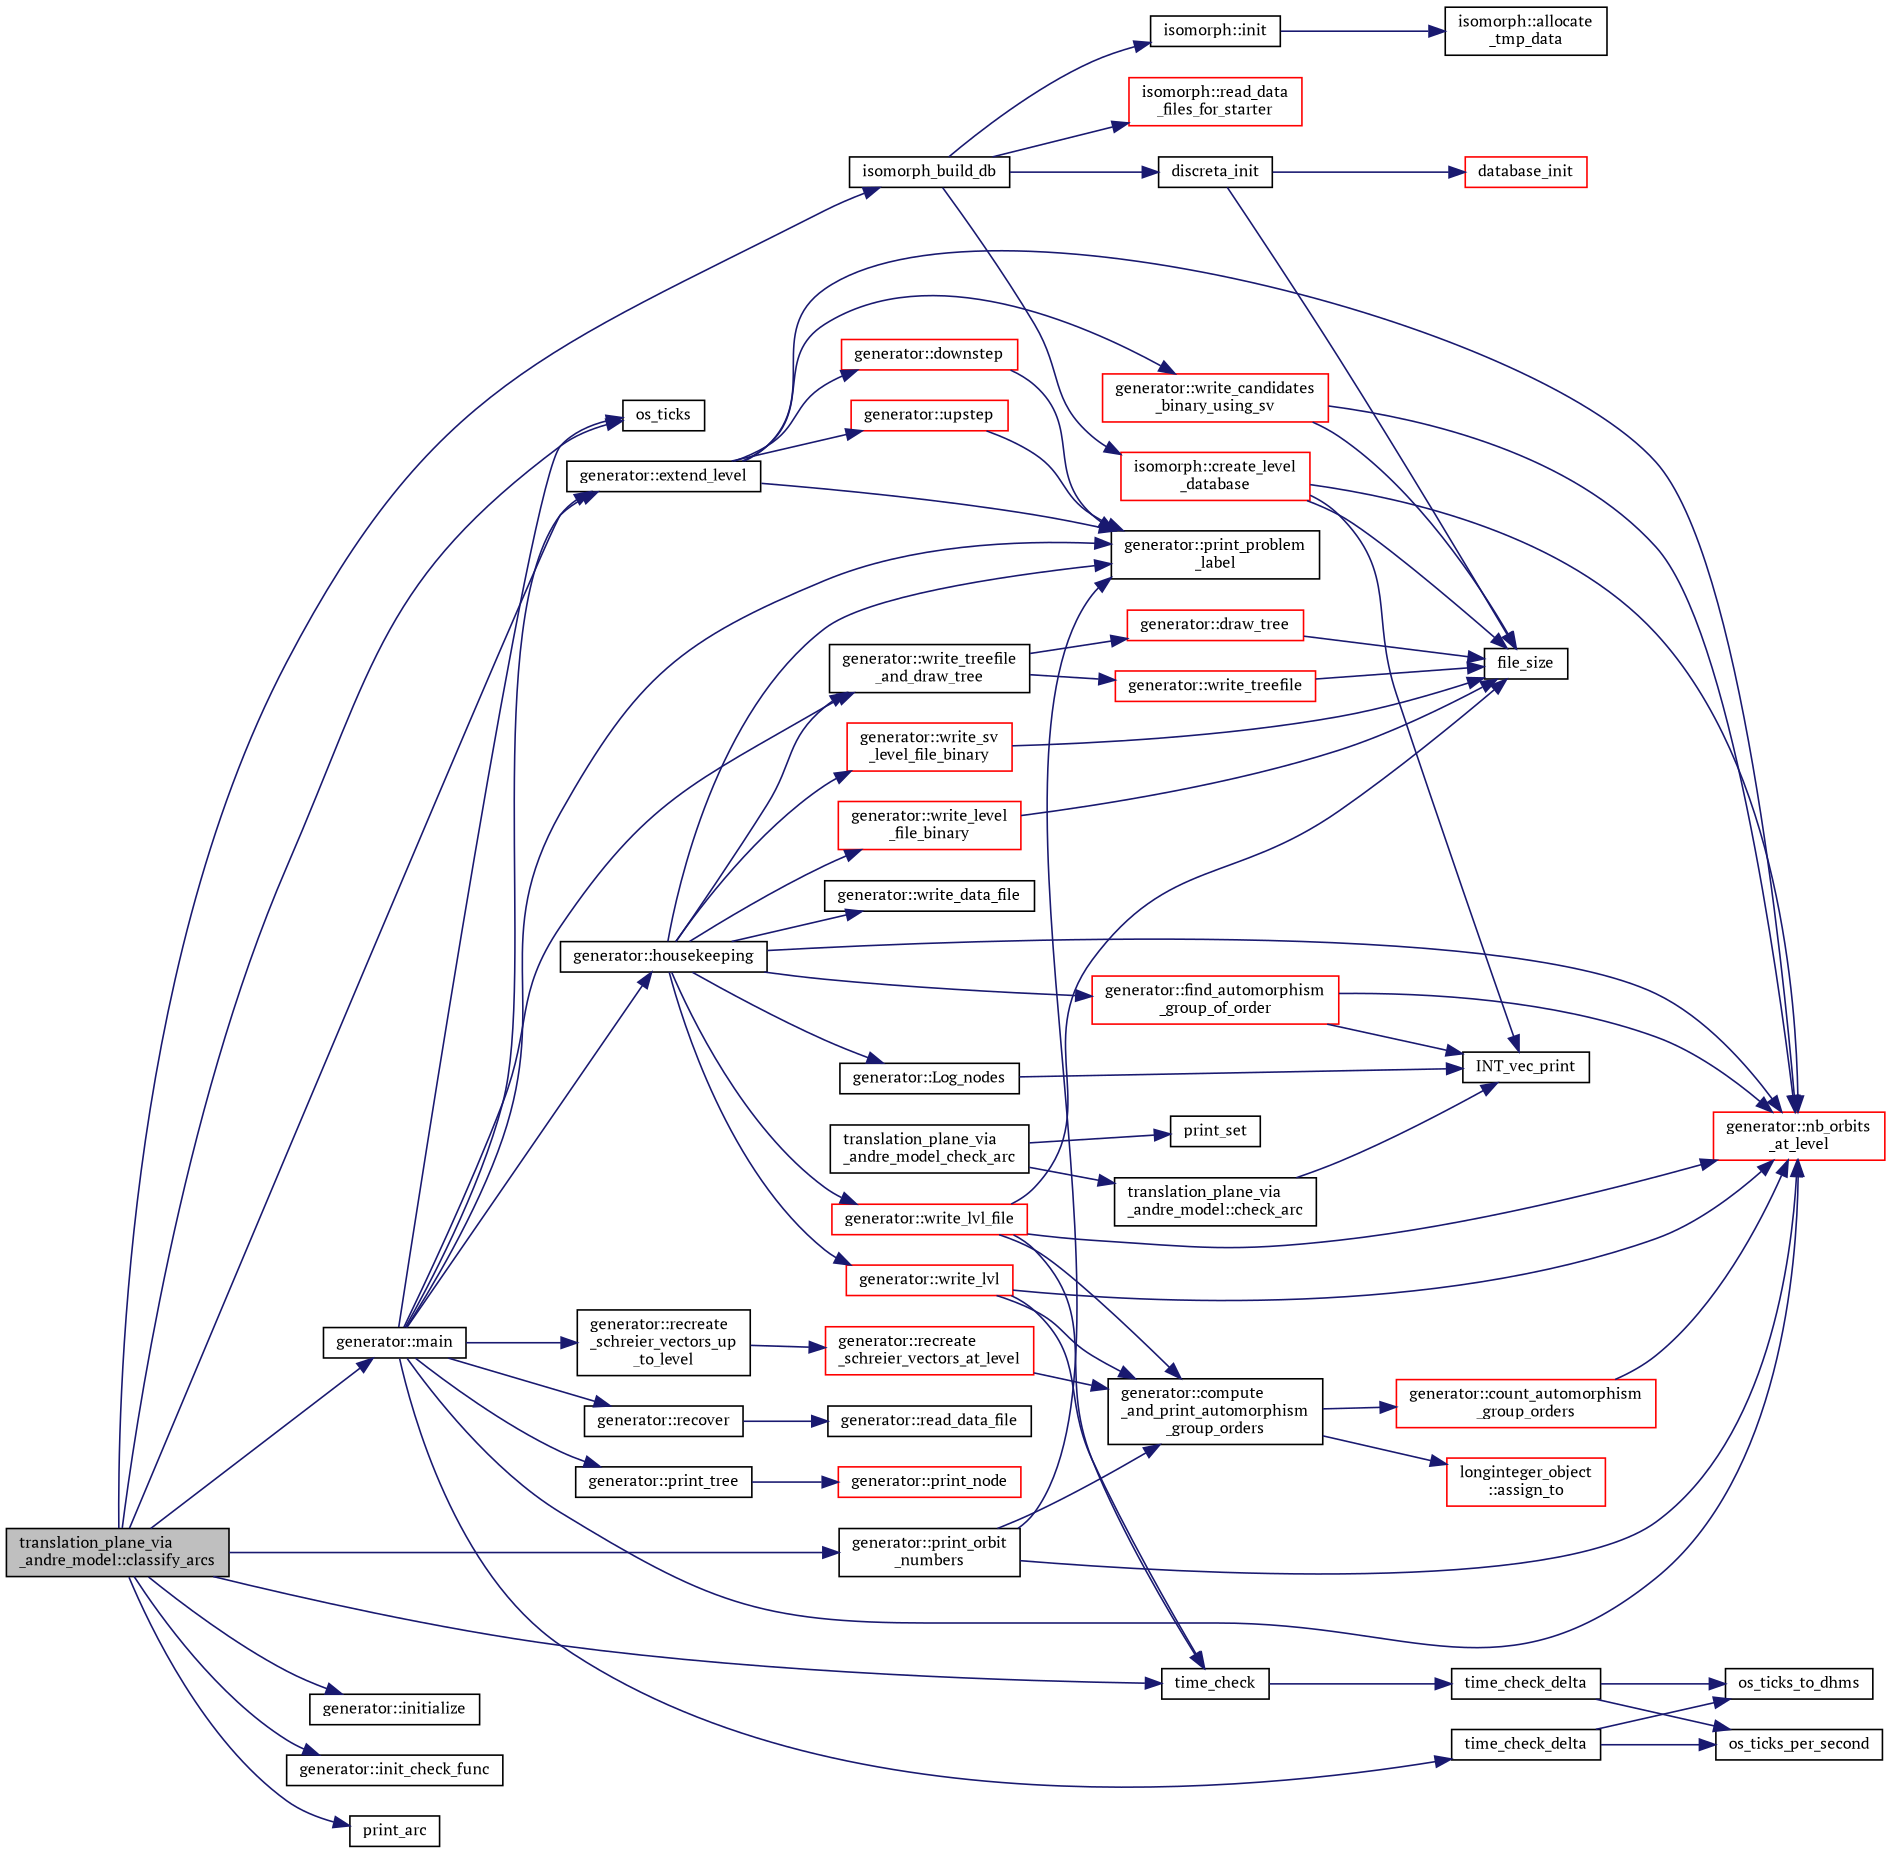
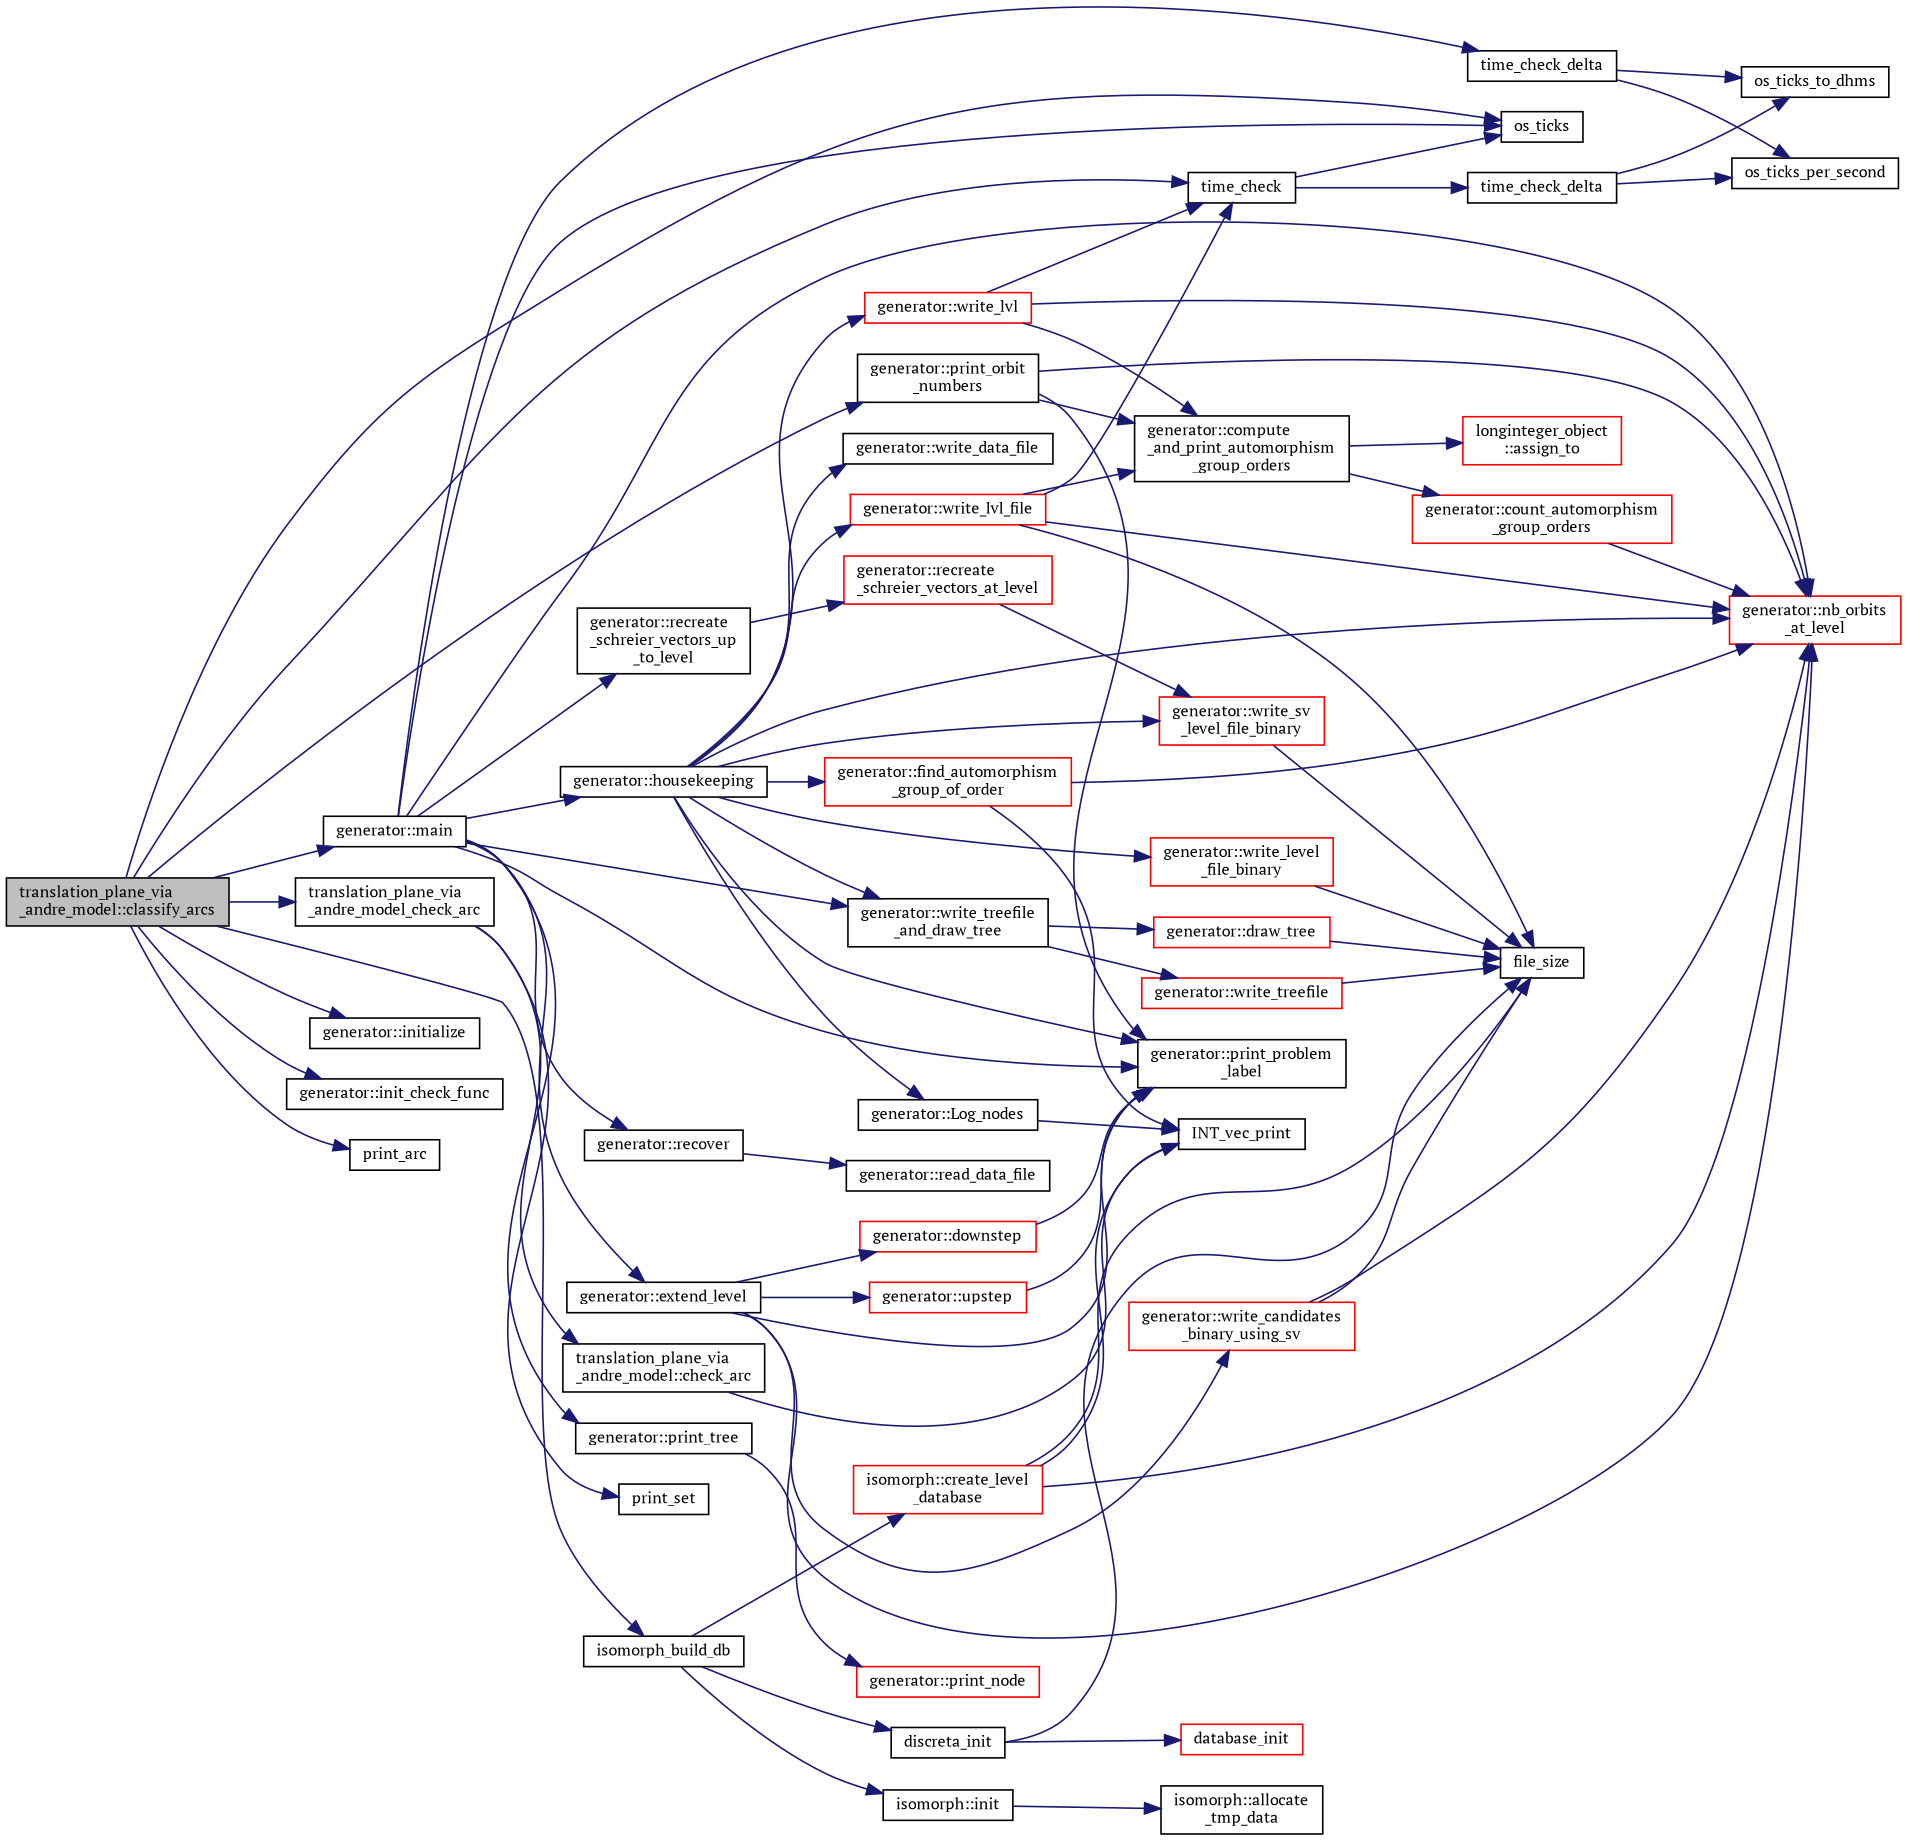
node "isomorph::read_data _files_for_starter": removed
edge "time_check" -> "os_ticks": added
edge "translation_plane_via _andre_model::classify_arcs" -> "generator::extend_level": now "translation_plane_via _andre_model::classify_arcs" -> "translation_plane_via _andre_model_check_arc"
edge "generator::recreate _schreier_vectors_at_level" -> "generator::compute _and_print_automorphism _group_orders": now "generator::recreate _schreier_vectors_at_level" -> "generator::write_sv _level_file_binary"
